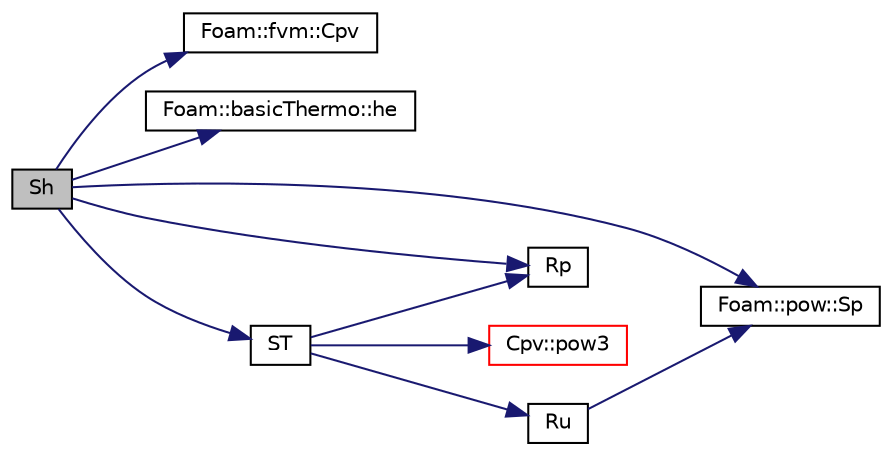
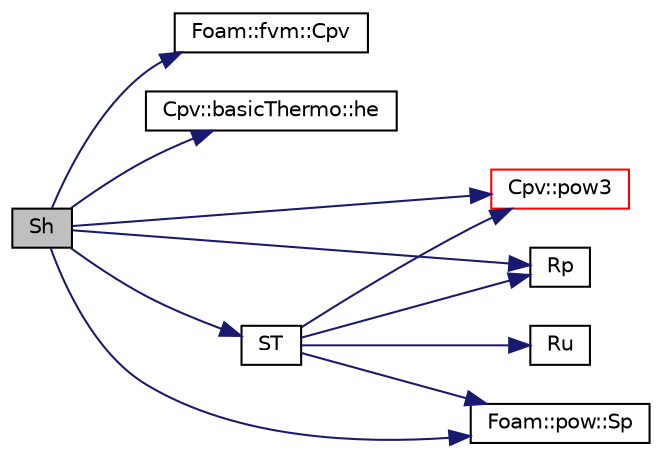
node "Foam::basicThermo::he": label "Foam::basicThermo::he" -> "Cpv::basicThermo::he"
edge "Sh" -> "Cpv::pow3": added
edge "Ru" -> "Foam::pow::Sp": now "ST" -> "Foam::pow::Sp"
